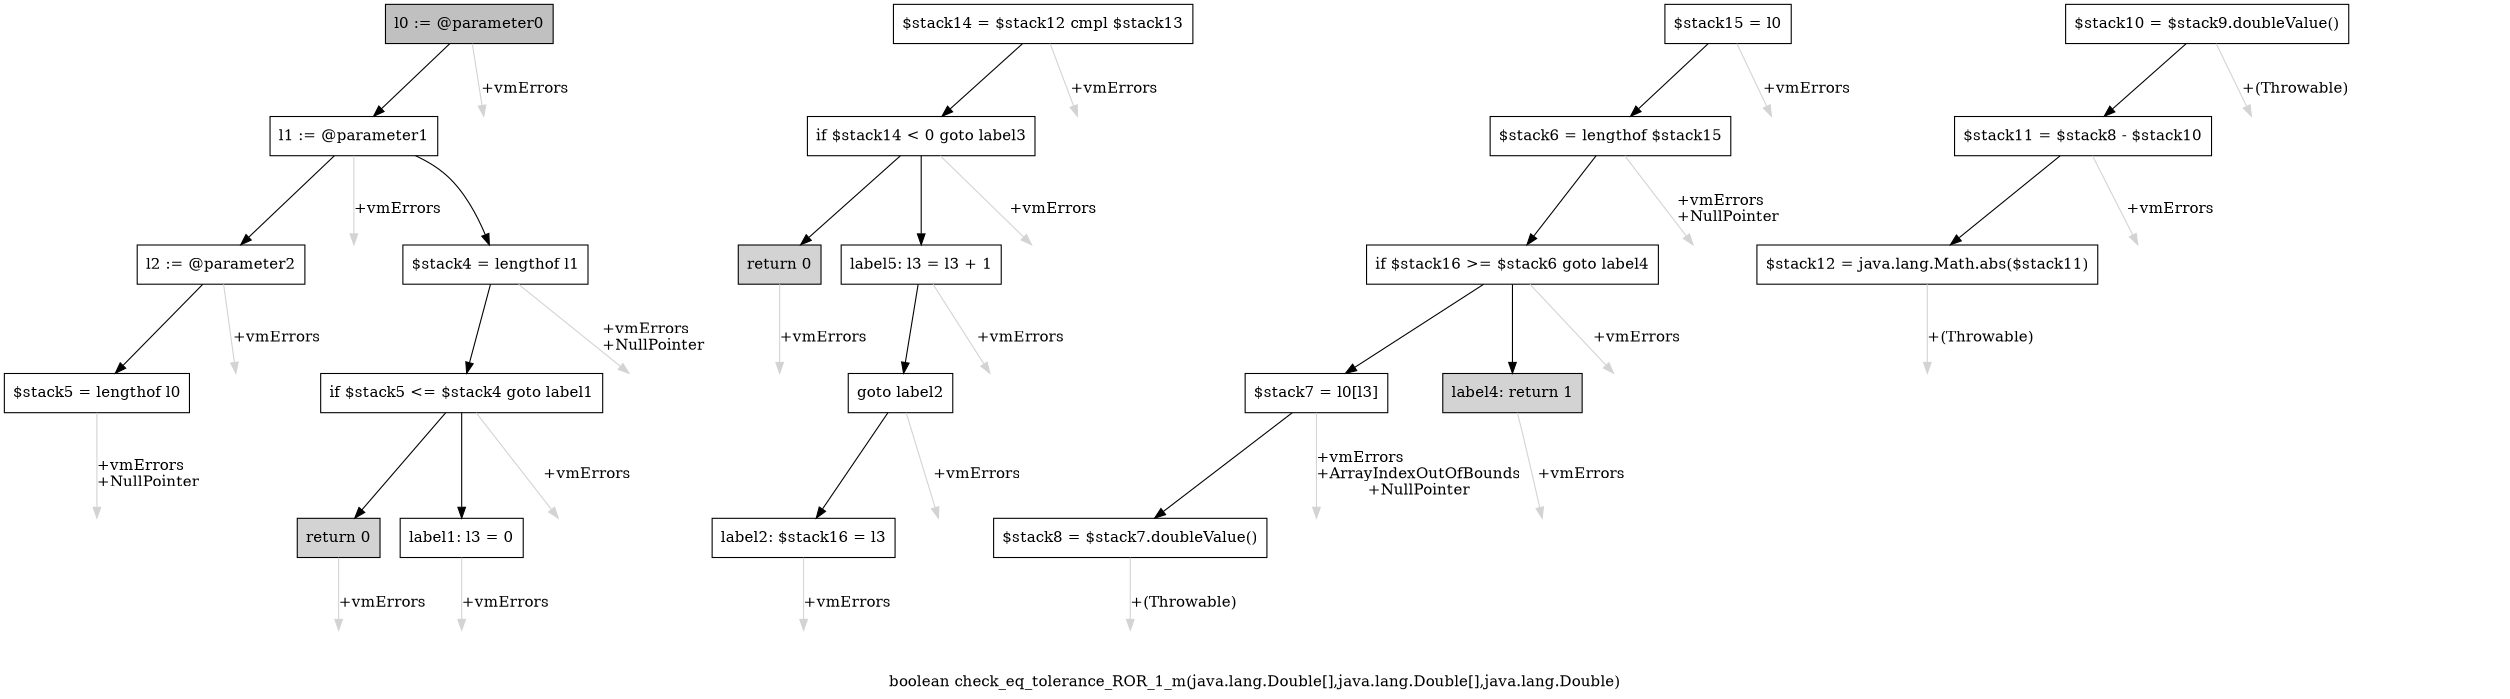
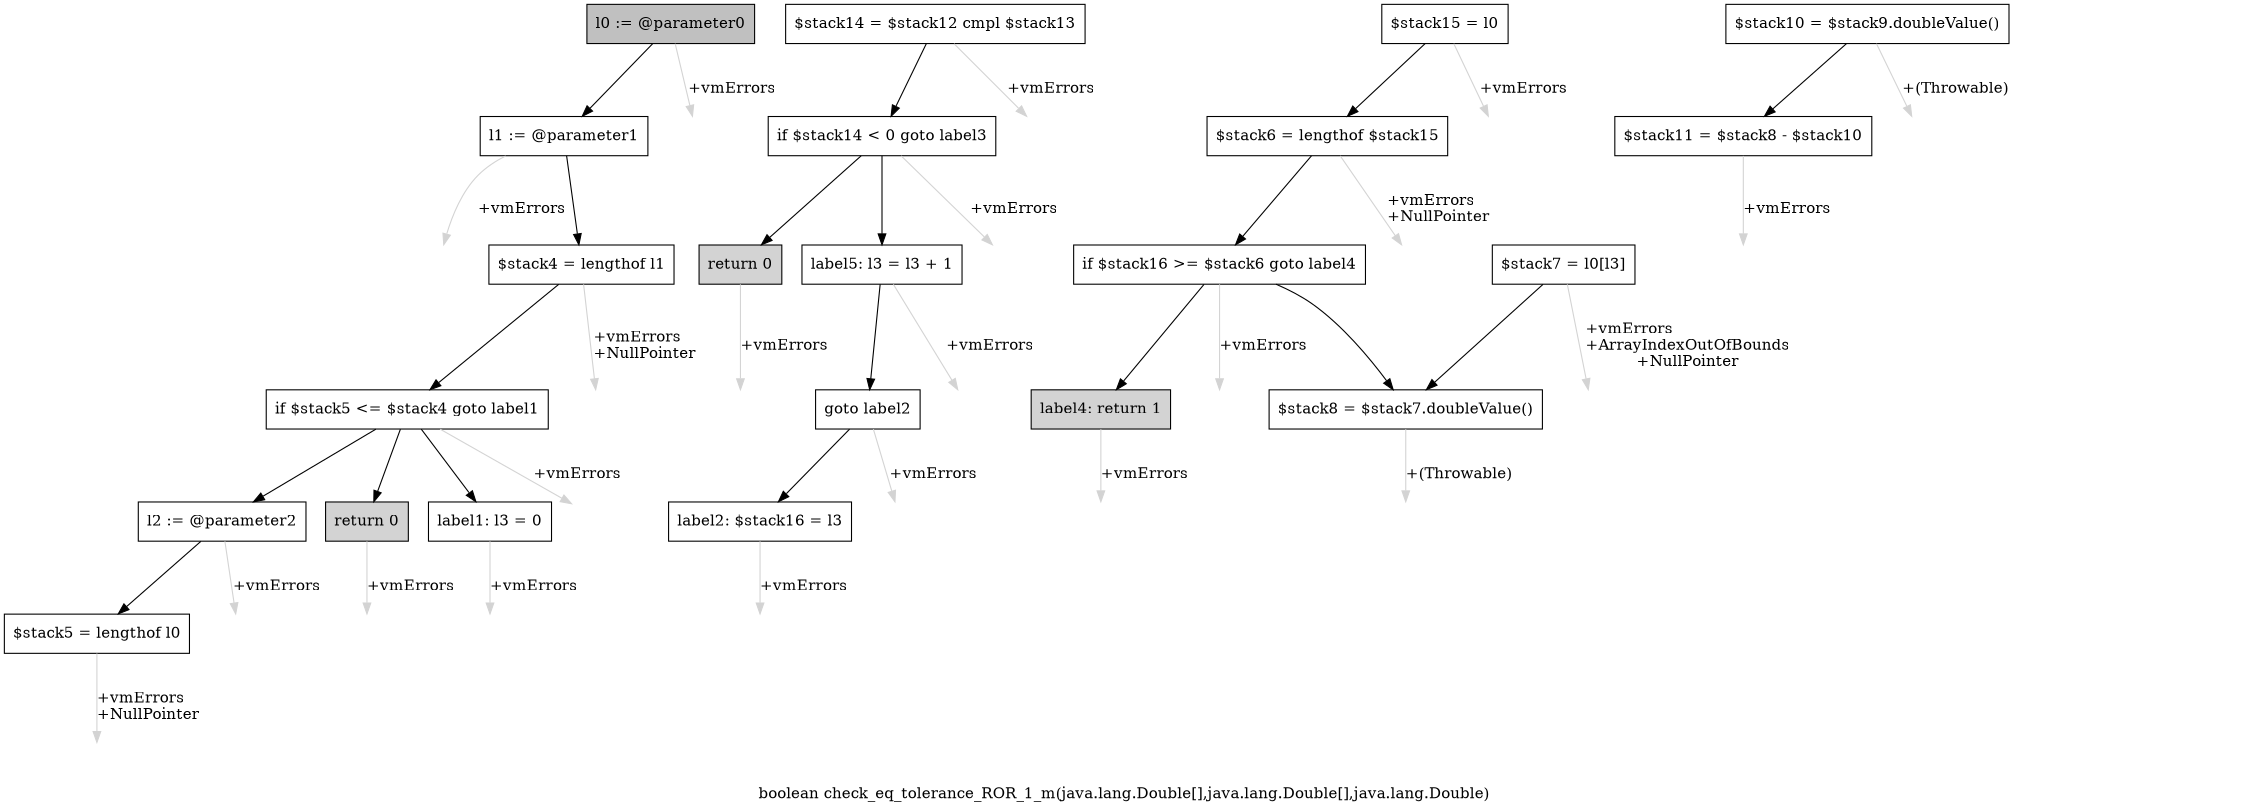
edge "l1 := @parameter1" -> "l2 := @parameter2": now "if $stack5 <= $stack4 goto label1" -> "l2 := @parameter2"
node "$stack12 = java.lang.Math.abs($stack11)": removed
edge "if $stack16 >= $stack6 goto label4" -> "$stack7 = l0[l3]": now "if $stack16 >= $stack6 goto label4" -> "$stack8 = $stack7.doubleValue()"
